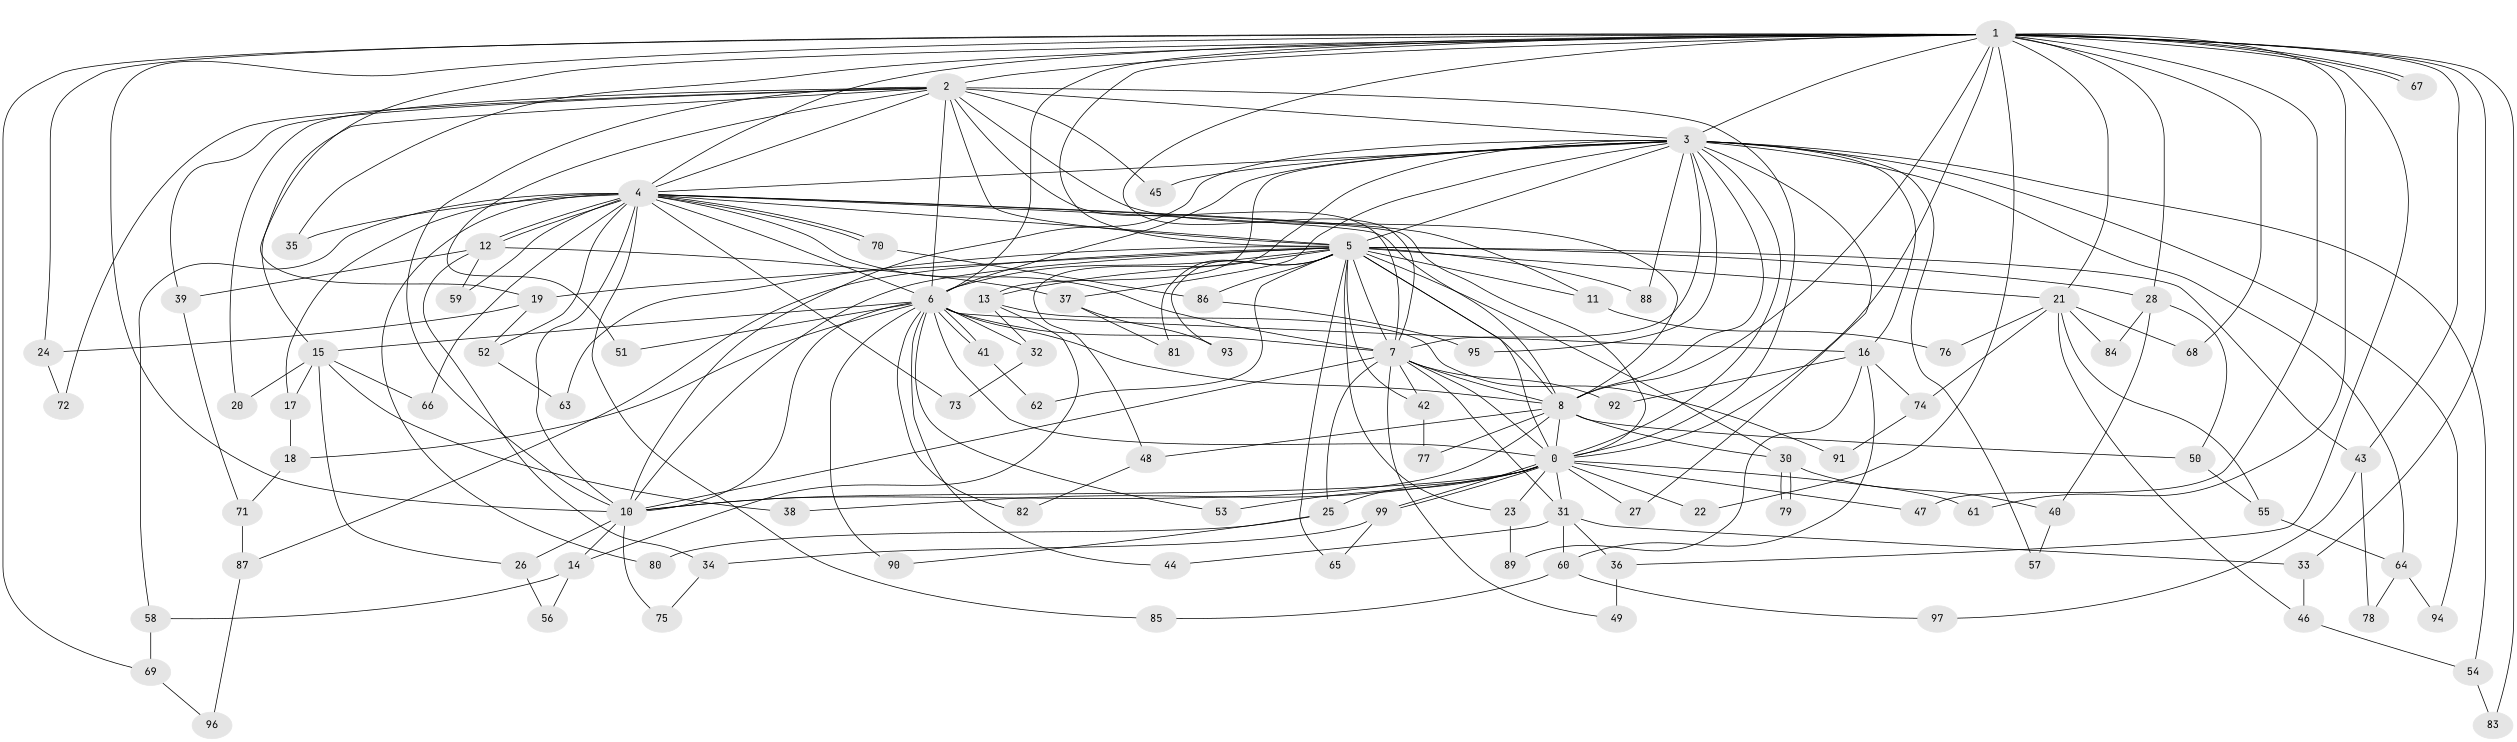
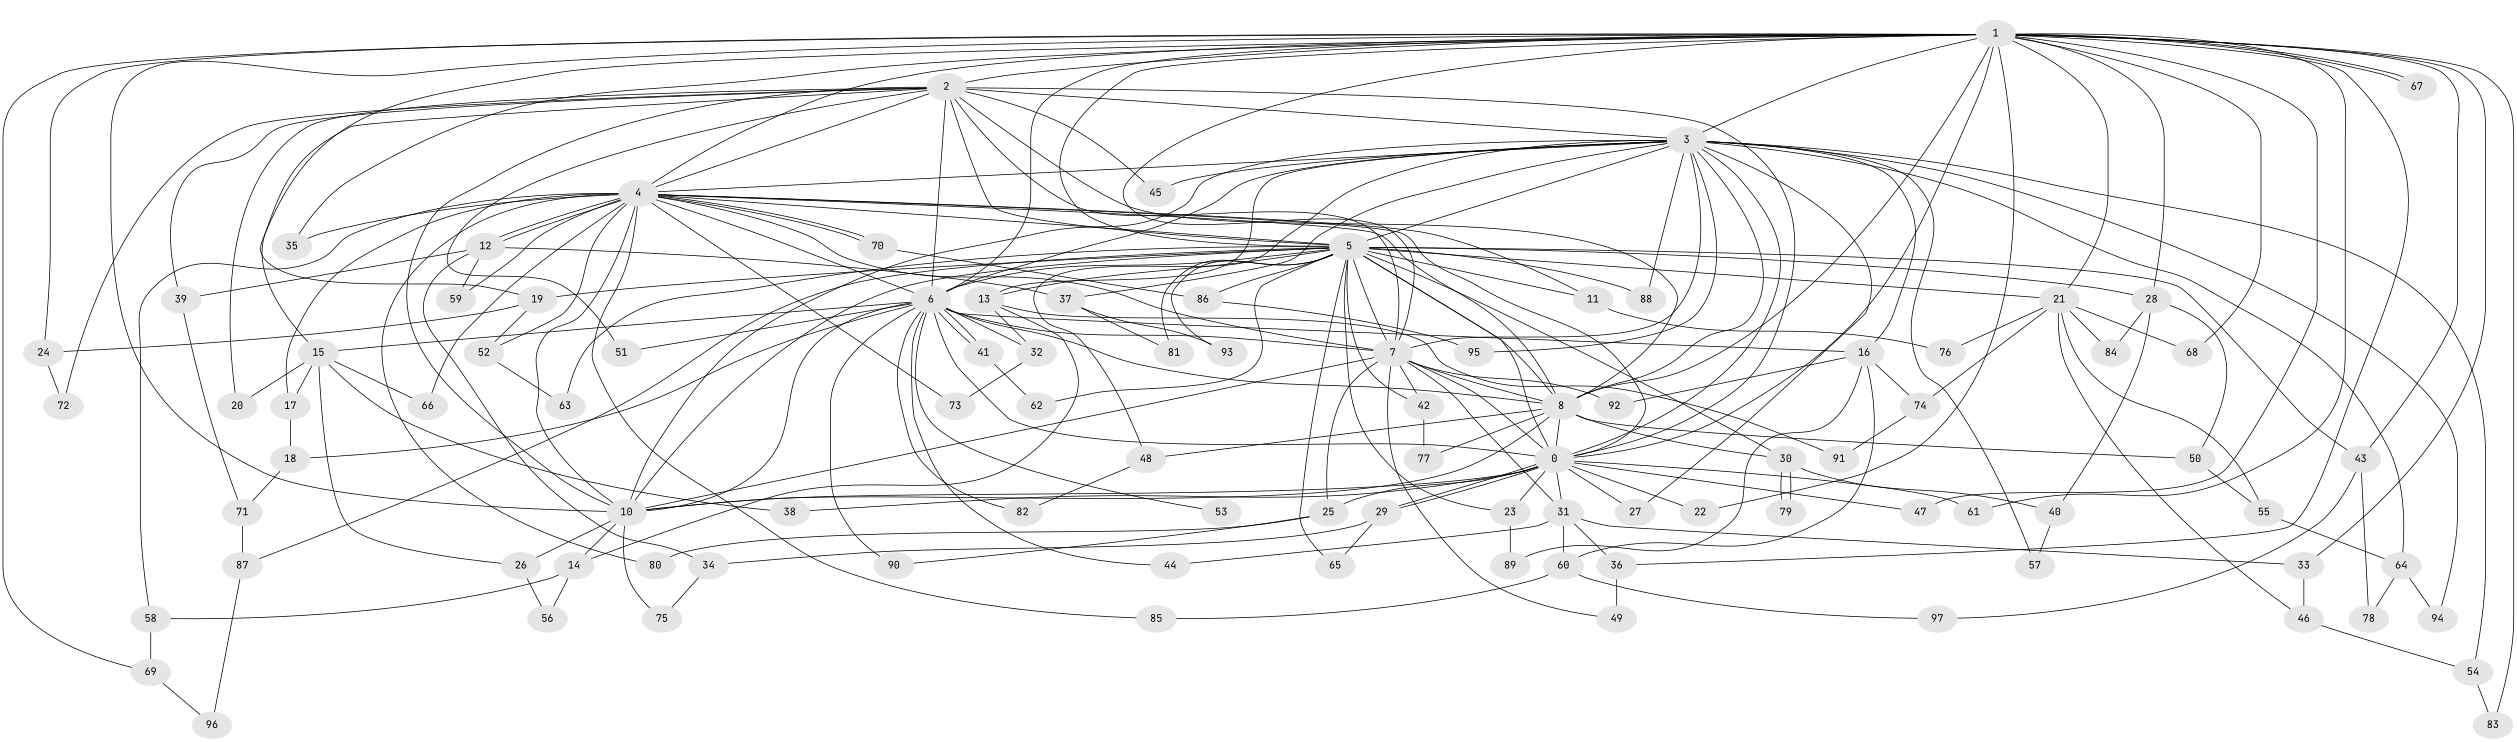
edge "0" -- "53": removed
node "99": label "99" -> "29"
